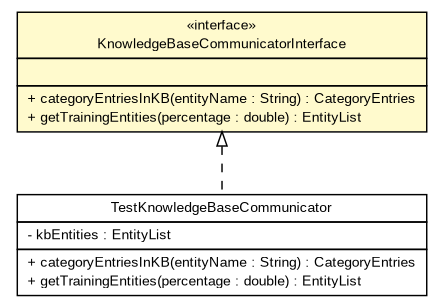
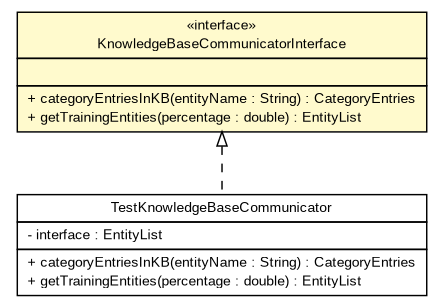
node "TestKnowledgeBaseCommunicator": text "- kbEntities : EntityList" -> "- interface : EntityList"
